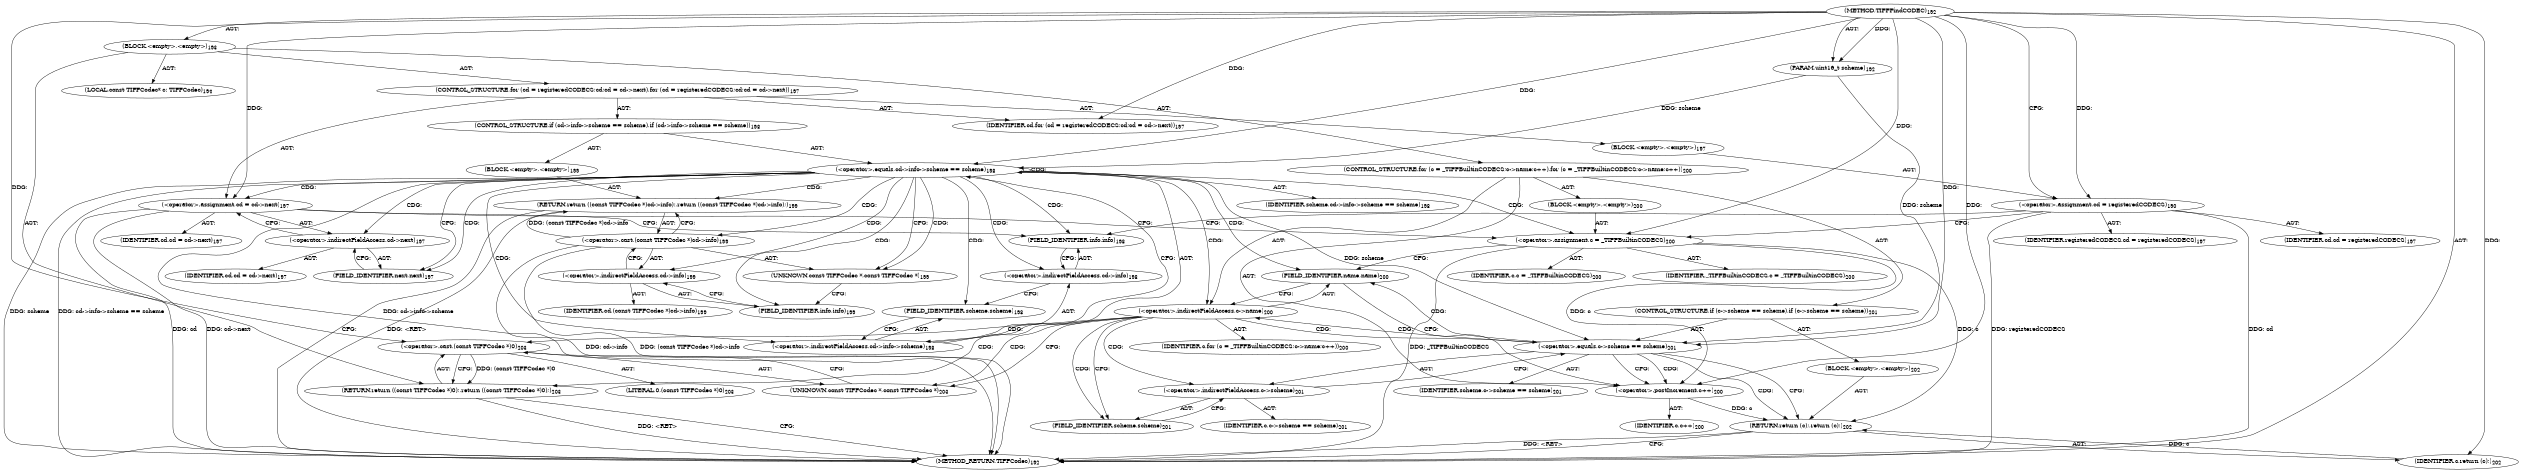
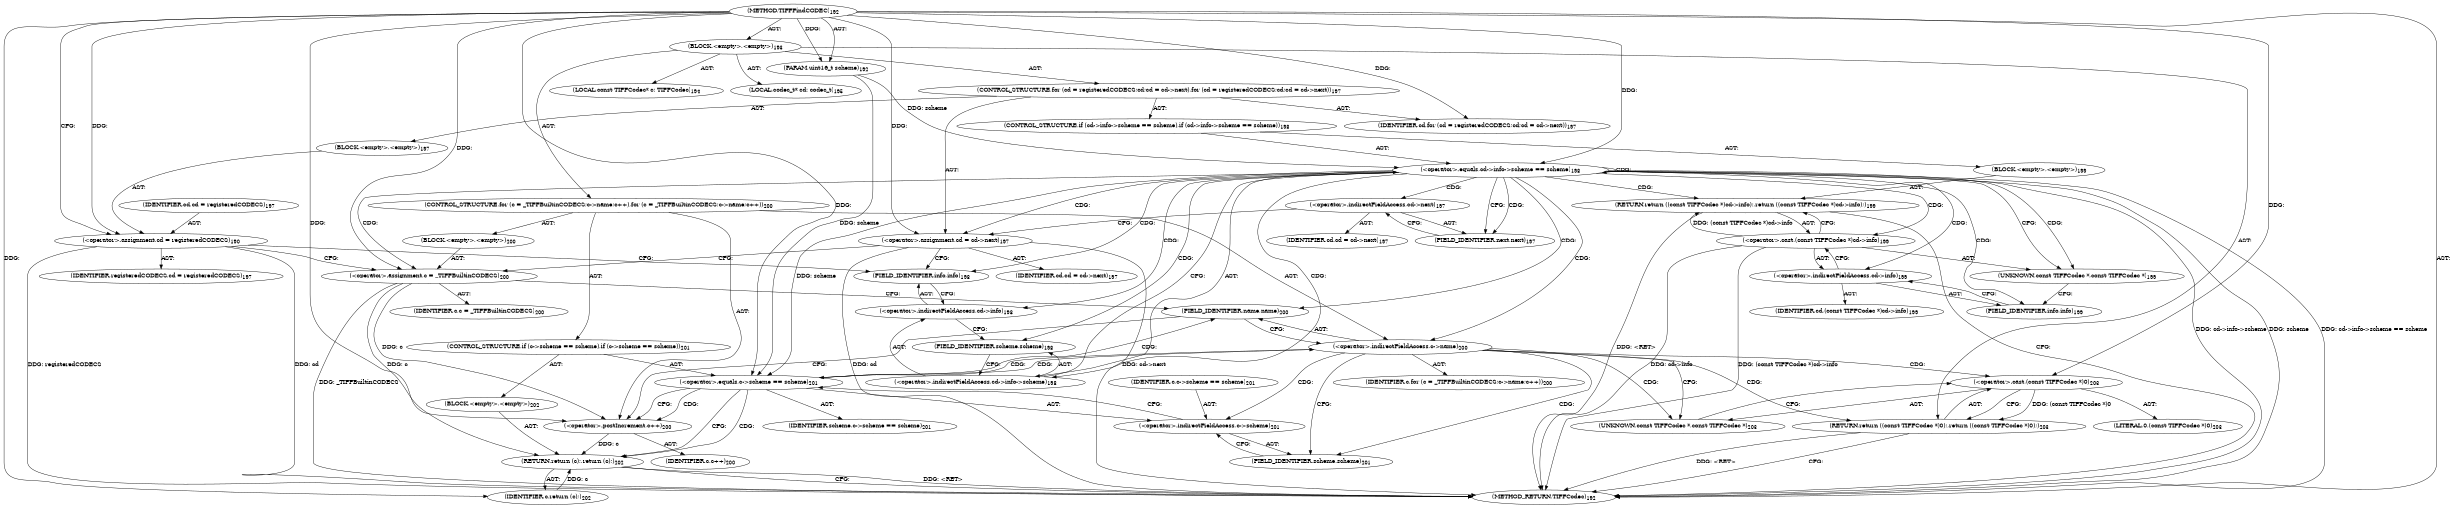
node "(LOCAL,codec_t* cd: codec_t)": added
node "(IDENTIFIER,scheme,cd->info->scheme == scheme)": removed
edge "(<operator>.assignment,cd = registeredCODECS)" -> "(IDENTIFIER,cd,cd = registeredCODECS)": reversed
edge "(<operator>.assignment,cd = cd->next)" -> "(<operator>.indirectFieldAccess,cd->next)": removed, label "AST:"
node "(IDENTIFIER,_TIFFBuiltinCODECS,c = _TIFFBuiltinCODECS)": removed
edge "(<operator>.indirectFieldAccess,c->scheme)" -> "(IDENTIFIER,c,c->scheme == scheme)": reversed
